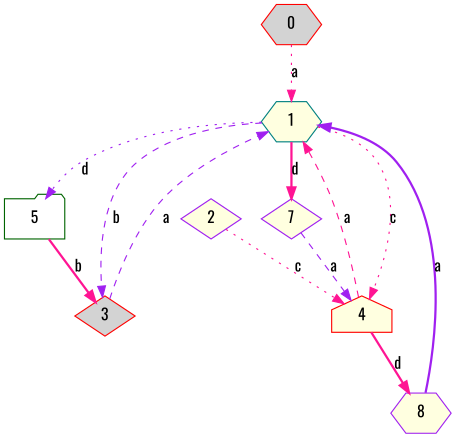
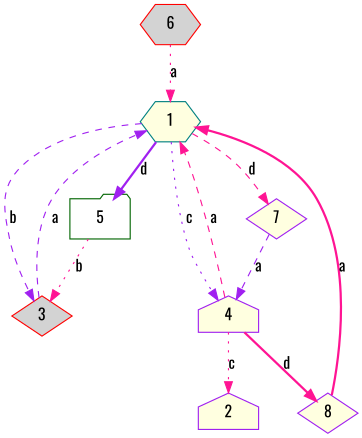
node "0": label "0" -> "6"
edge "1" -> "5": style dotted -> bold
edge "1" -> "7": style bold -> dashed
edge "1" -> "4": color deeppink -> purple
node "2": shape diamond -> house
edge "8" -> "1": color purple -> deeppink
edge "2" -> "4": reversed
edge "5" -> "3": style bold -> dotted
node "4": color red -> purple
node "8": shape hexagon -> diamond
